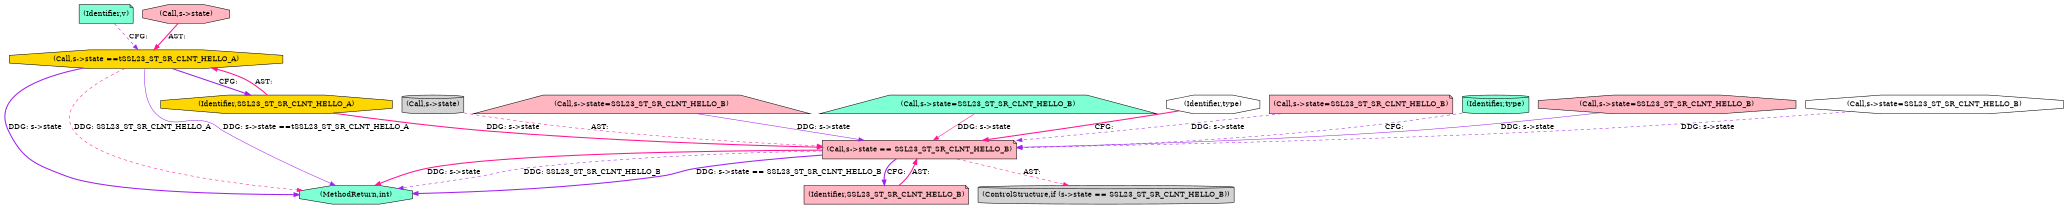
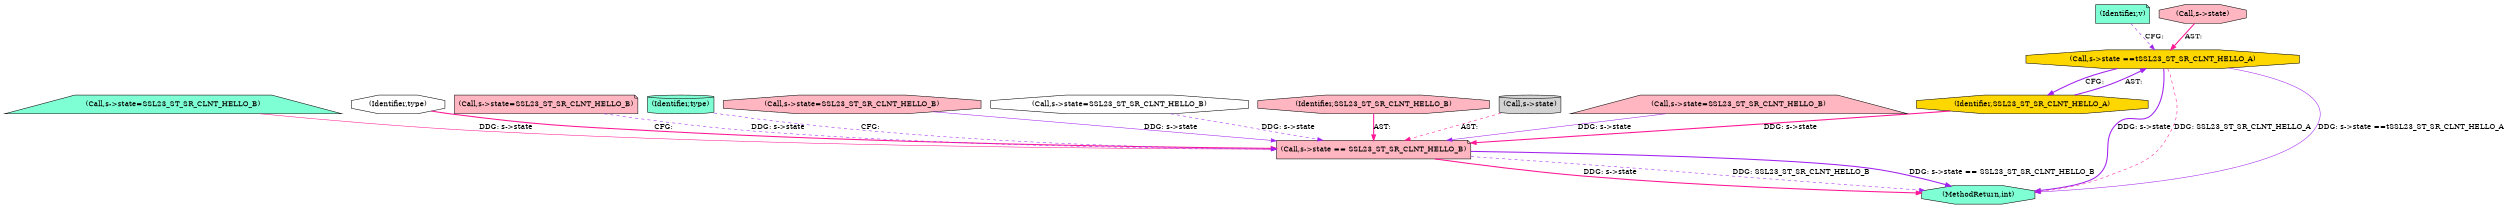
edge "(Identifier,SSL23_ST_SR_CLNT_HELLO_A)" -> "(Call,s->state ==tSSL23_ST_SR_CLNT_HELLO_A)": color deeppink -> purple
edge "(Call,s->state == SSL23_ST_SR_CLNT_HELLO_B)" -> "(Identifier,SSL23_ST_SR_CLNT_HELLO_B)": removed, label "CFG:"
node "(Identifier,SSL23_ST_SR_CLNT_HELLO_B)": shape note -> octagon
node "(ControlStructure,if (s->state == SSL23_ST_SR_CLNT_HELLO_B))": removed
